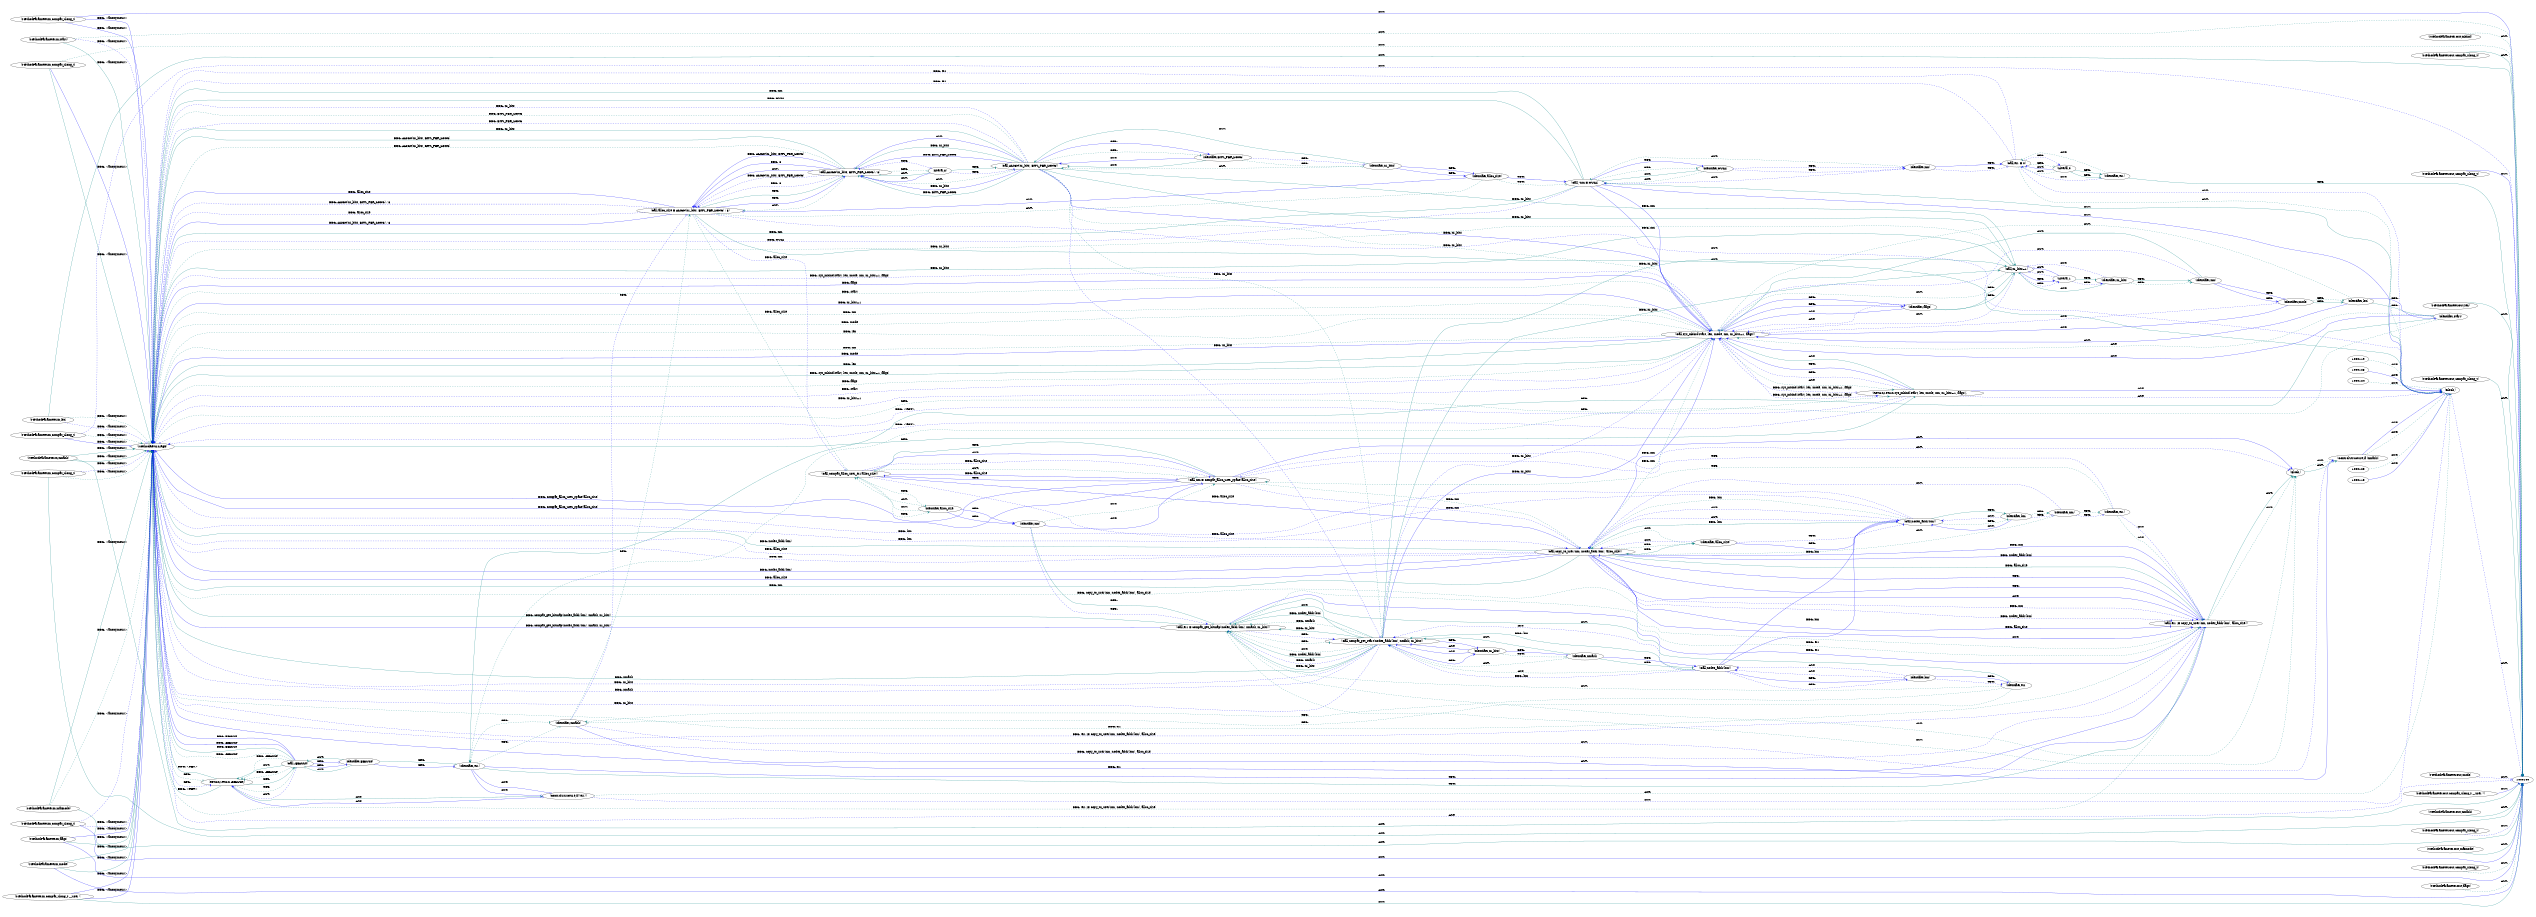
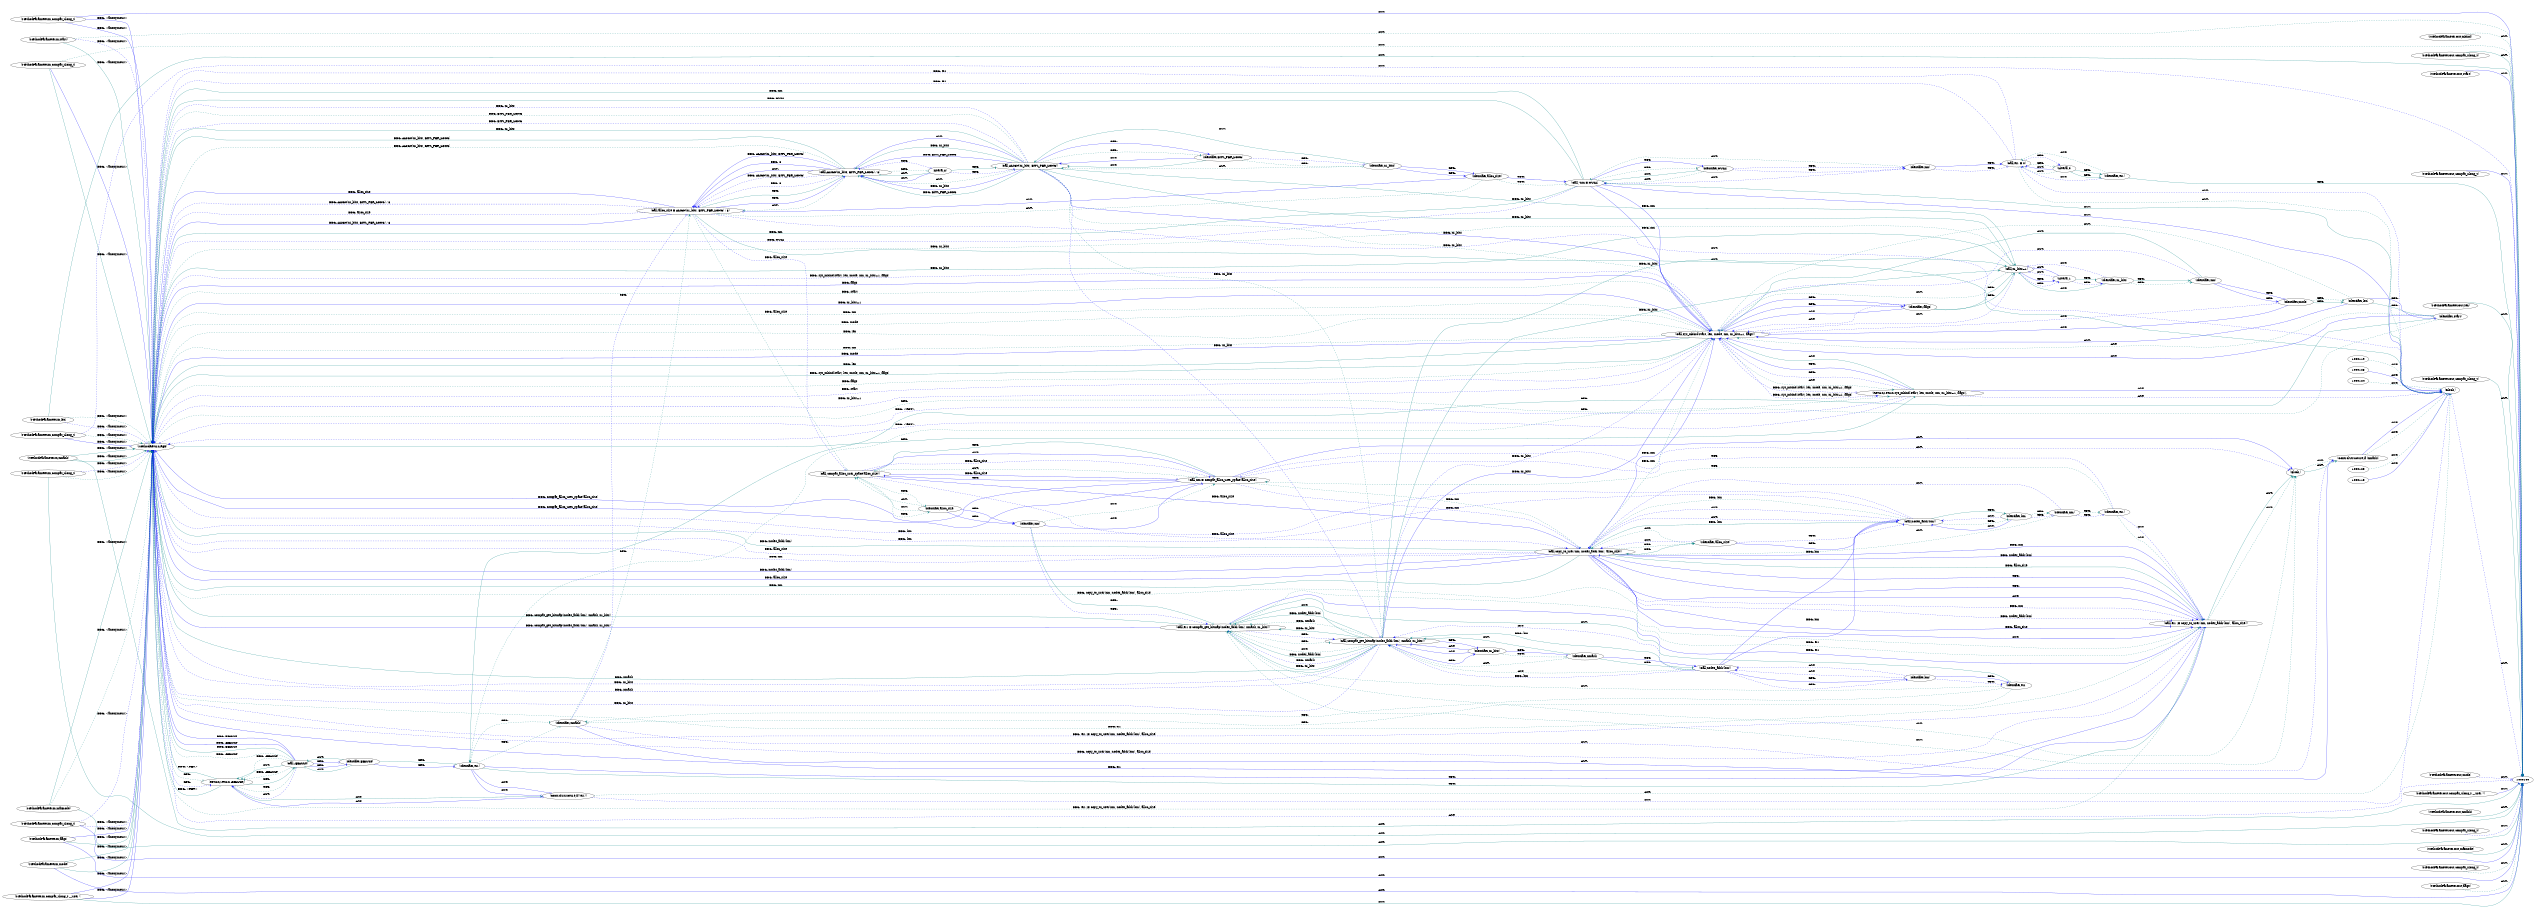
node "(MethodParameterOut,start)": added
node "(Call,compat_alloc_user_err(alloc_size))": label "(Call,compat_alloc_user_err(alloc_size))" -> "(Call,compat_alloc_user_space(alloc_size))"
node "(Call,compat_get_start(nodes_addr(bm), nmask, nr_bits))": label "(Call,compat_get_start(nodes_addr(bm), nmask, nr_bits))" -> "(Call,compat_get_bitmap(nodes_addr(bm), nmask, nr_bits))"
